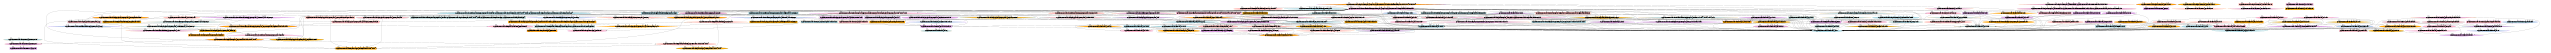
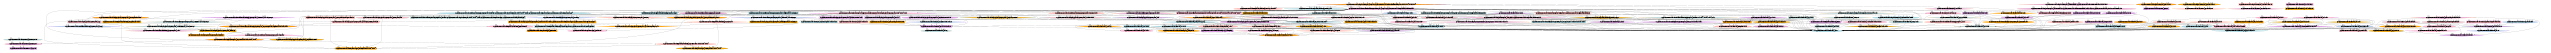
node "org.apache.commons.math.util$FastMath#min(double,double)": removed
node "org.apache.commons.math.util$FastMath#getExponent(double)": added
